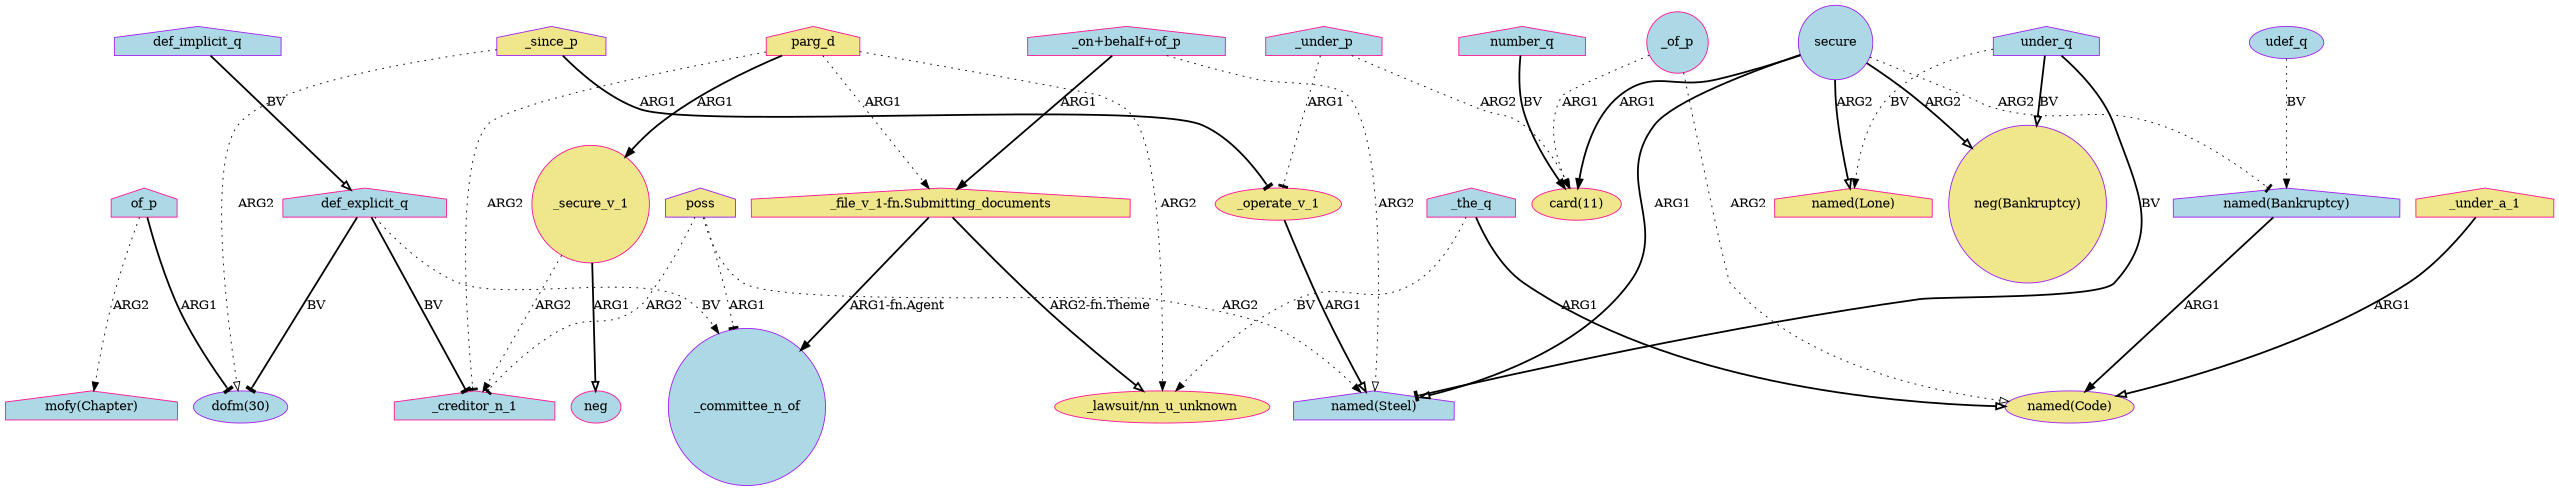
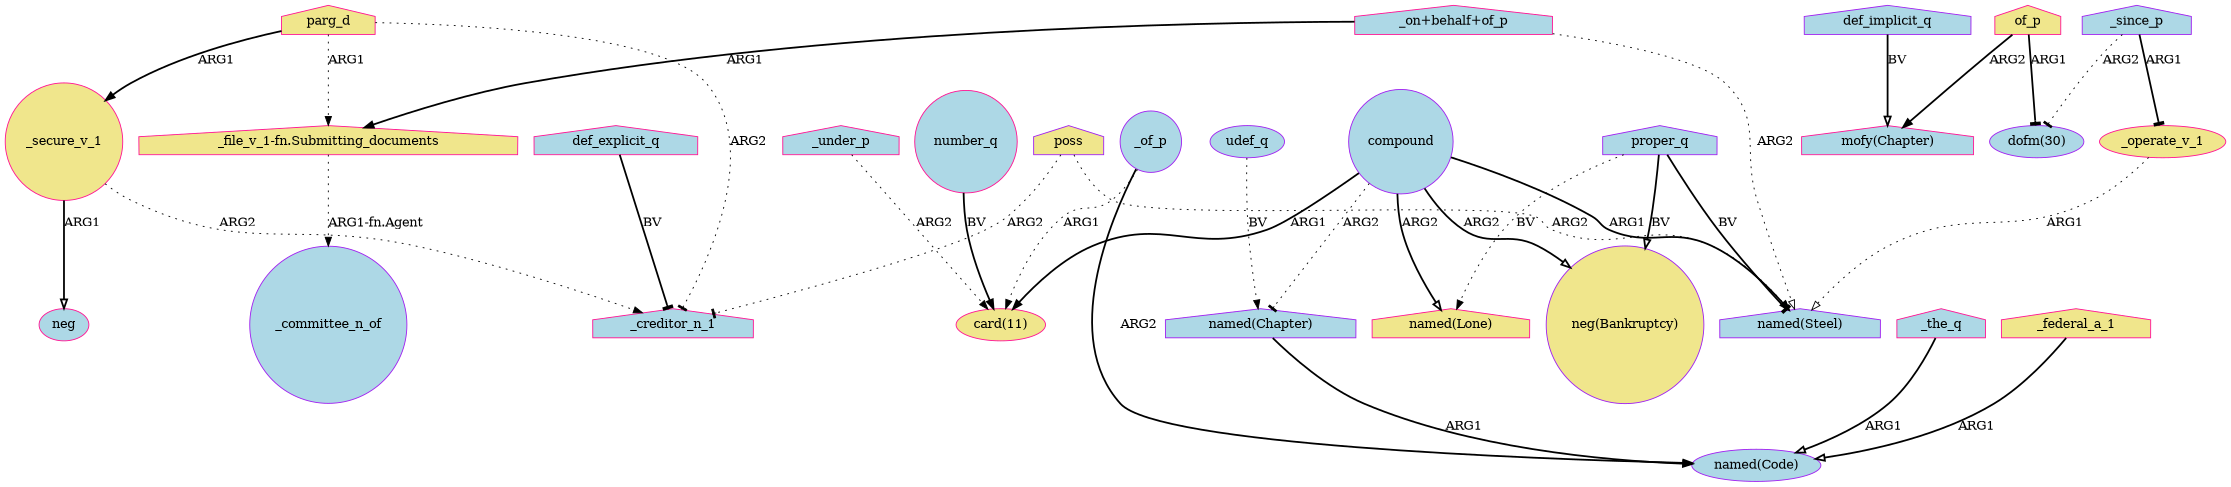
node "_since_p": fillcolor khaki -> lightblue
node "number_q": shape house -> circle
node "_of_p": color deeppink -> purple
node "secure": label "secure" -> "compound"
node "under_q": label "under_q" -> "proper_q"
edge "_under_p" -> "_operate_v_1": removed, label "ARG1"
edge "def_implicit_q" -> "def_explicit_q": now "def_implicit_q" -> "mofy(Chapter)"
edge "_since_p" -> "dofm(30)": arrowhead onormal -> tee
node "of_p": fillcolor lightblue -> khaki
node "named(Bankruptcy)": label "named(Bankruptcy)" -> "named(Chapter)"
node "_under_a_1": label "_under_a_1" -> "_federal_a_1"
edge "poss" -> "_committee_n_of": removed, label "ARG1"
edge "_file_v_1-fn.Submitting_documents" -> "_committee_n_of": style bold -> dotted
edge "def_explicit_q" -> "_committee_n_of": removed, label "BV"
edge "of_p" -> "mofy(Chapter)": style dotted -> bold
edge "def_explicit_q" -> "dofm(30)": removed, label "BV"
edge "_operate_v_1" -> "named(Steel)": style bold -> dotted
edge "_of_p" -> "named(Code)": style dotted -> bold
node "_lawsuit/nn_u_unknown": removed
node "named(Code)": fillcolor khaki -> lightblue
